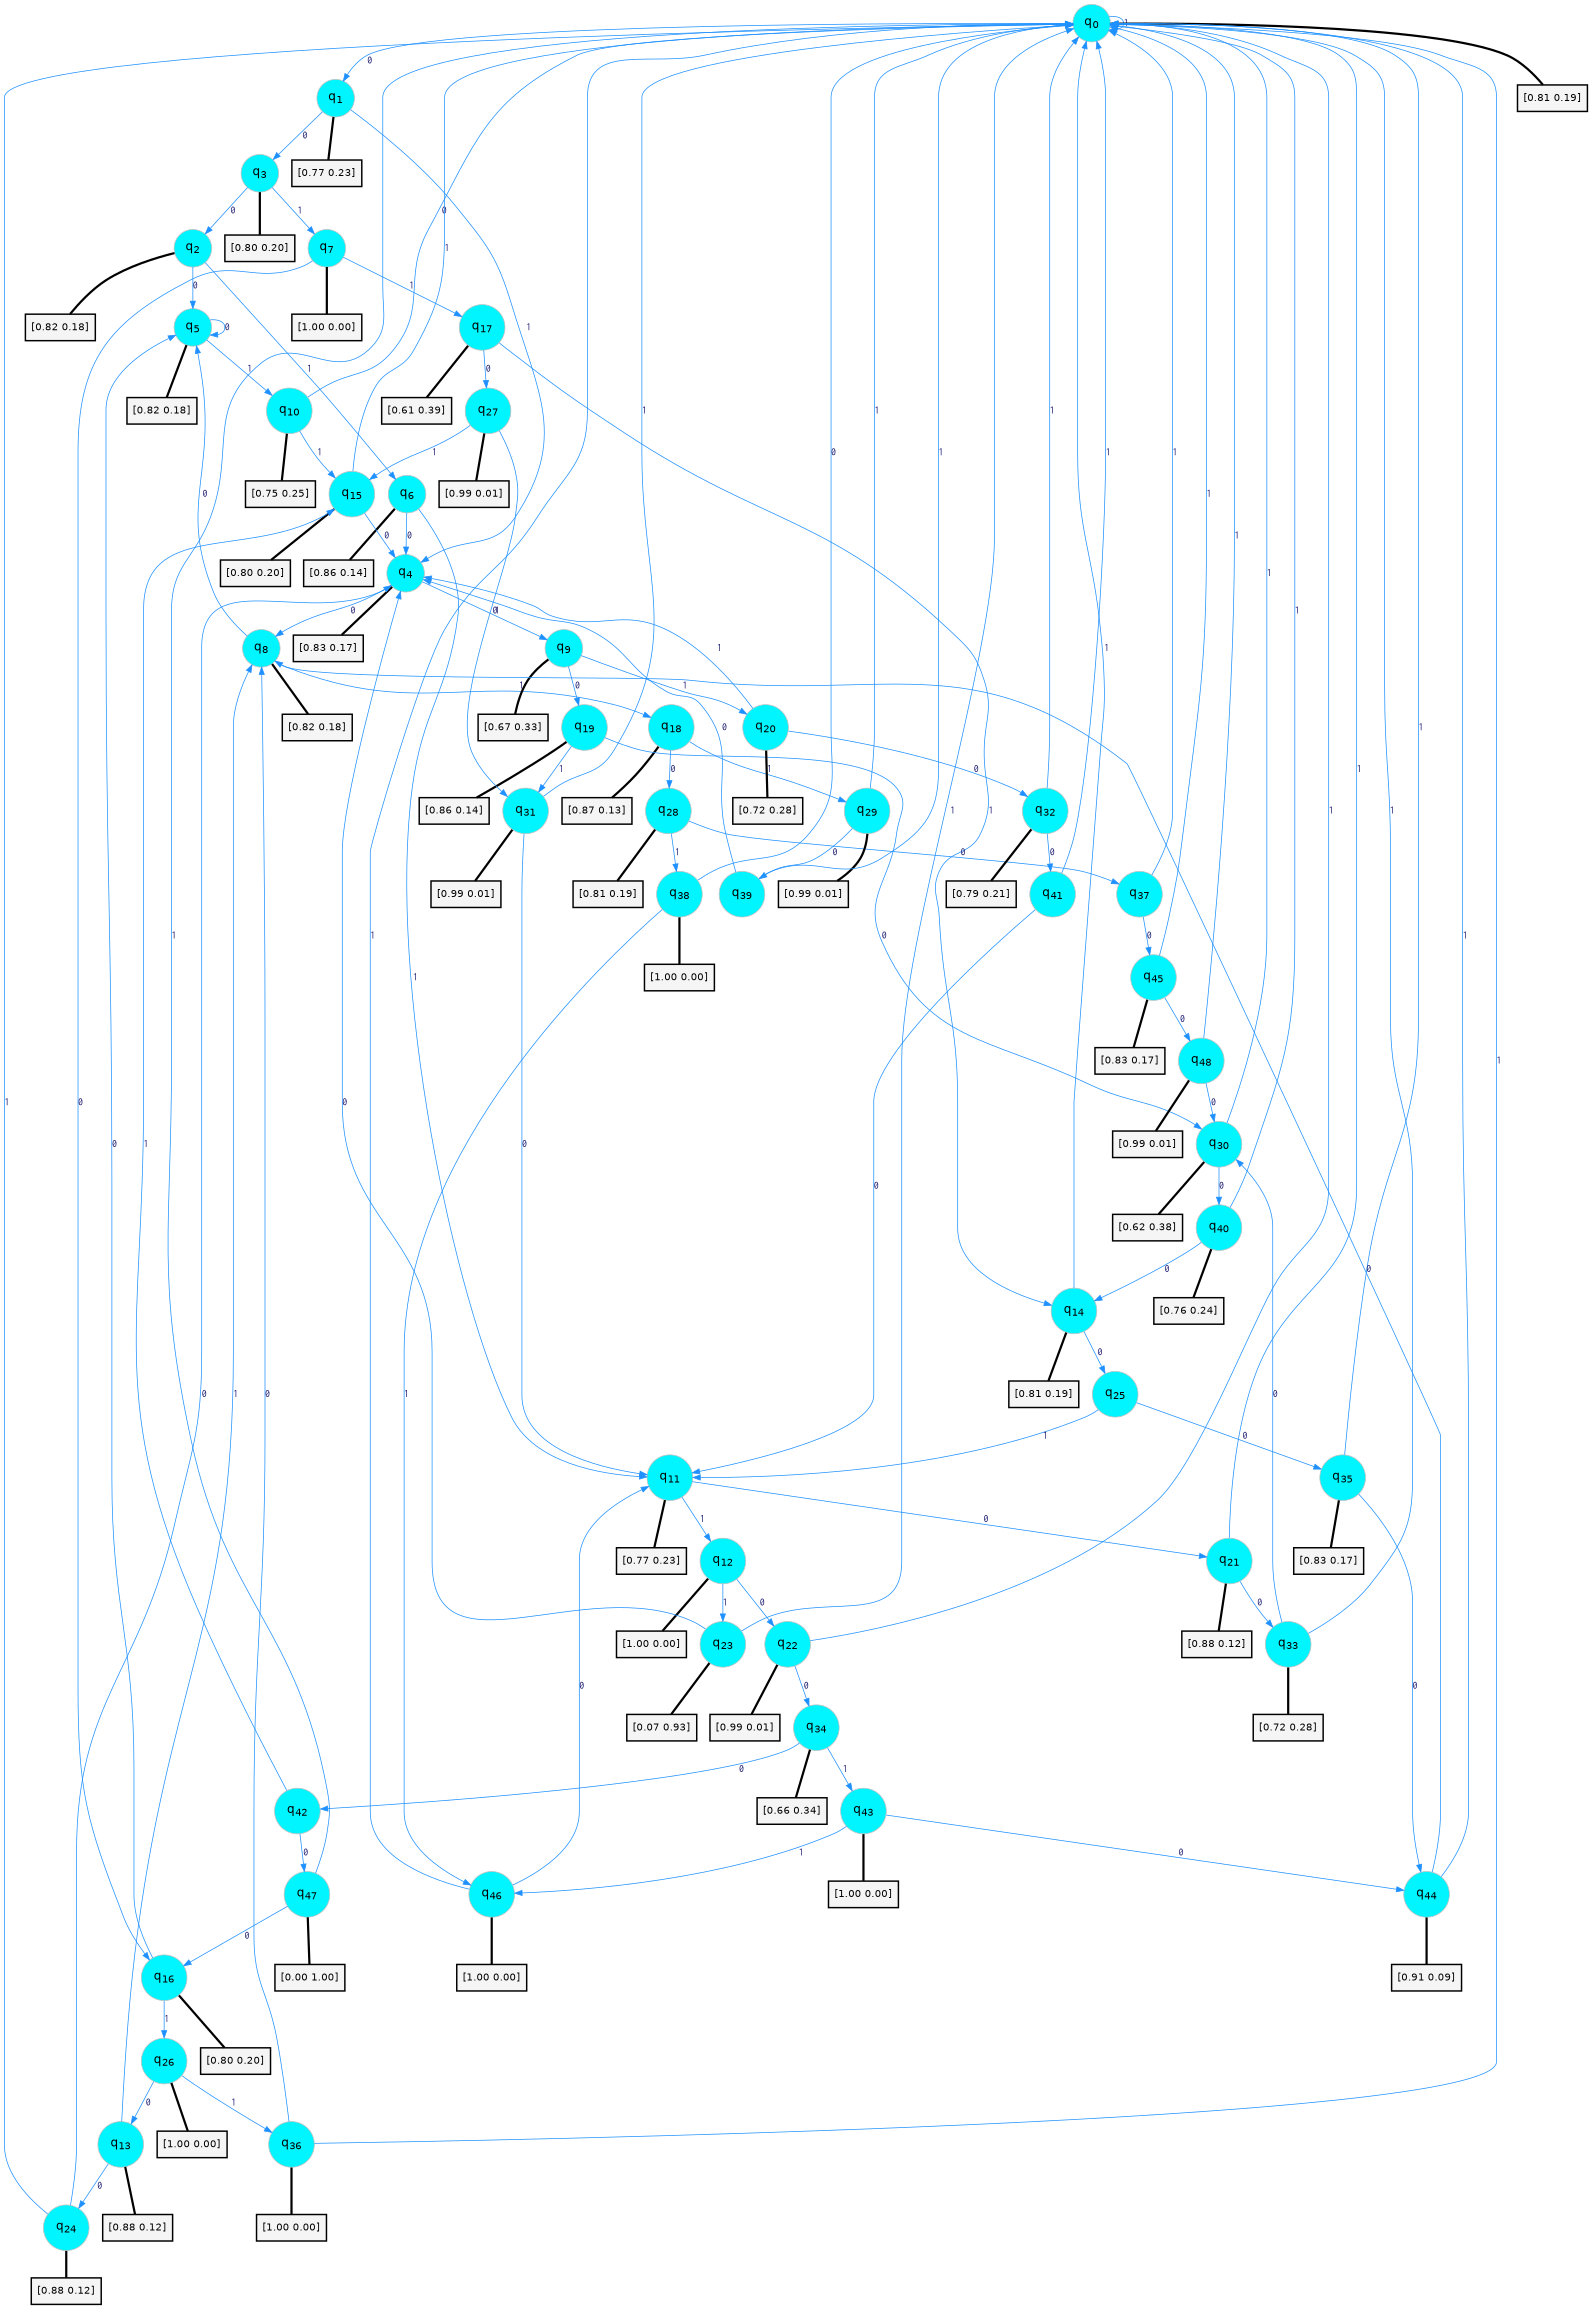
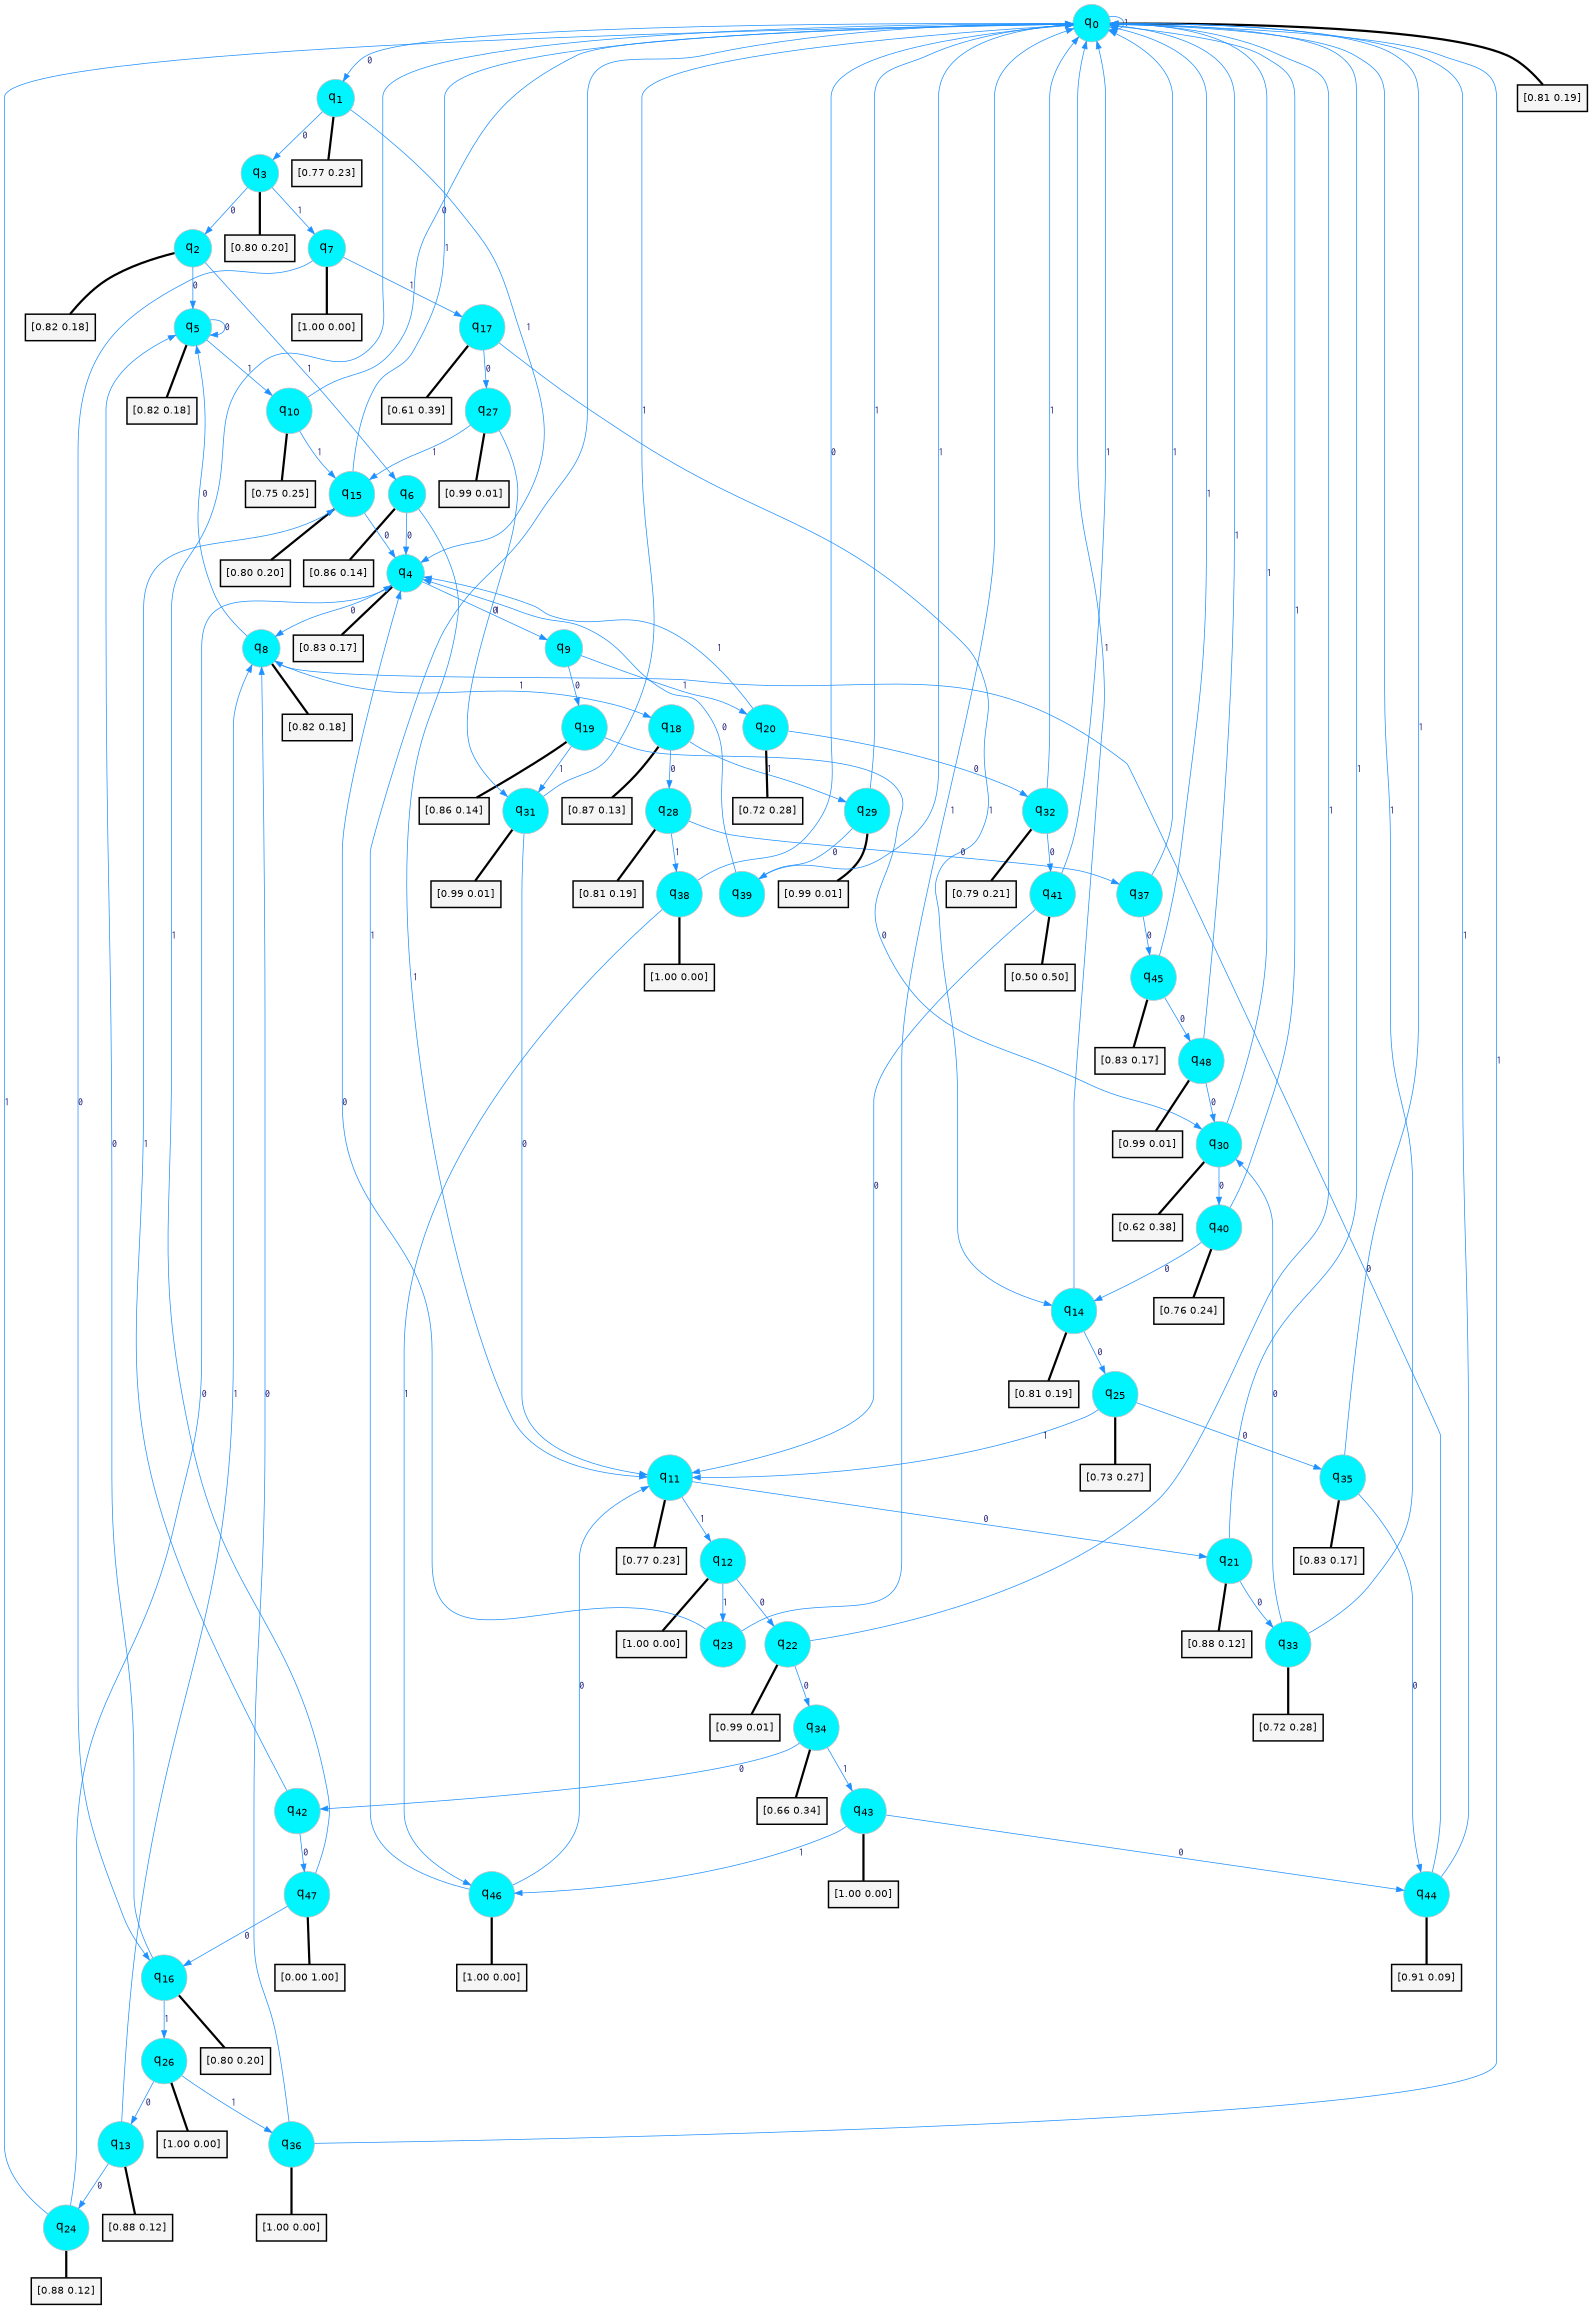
node "[0.67 0.33]": removed
node "[0.50 0.50]": added
node "[0.73 0.27]": added
node "[0.07 0.93]": removed
